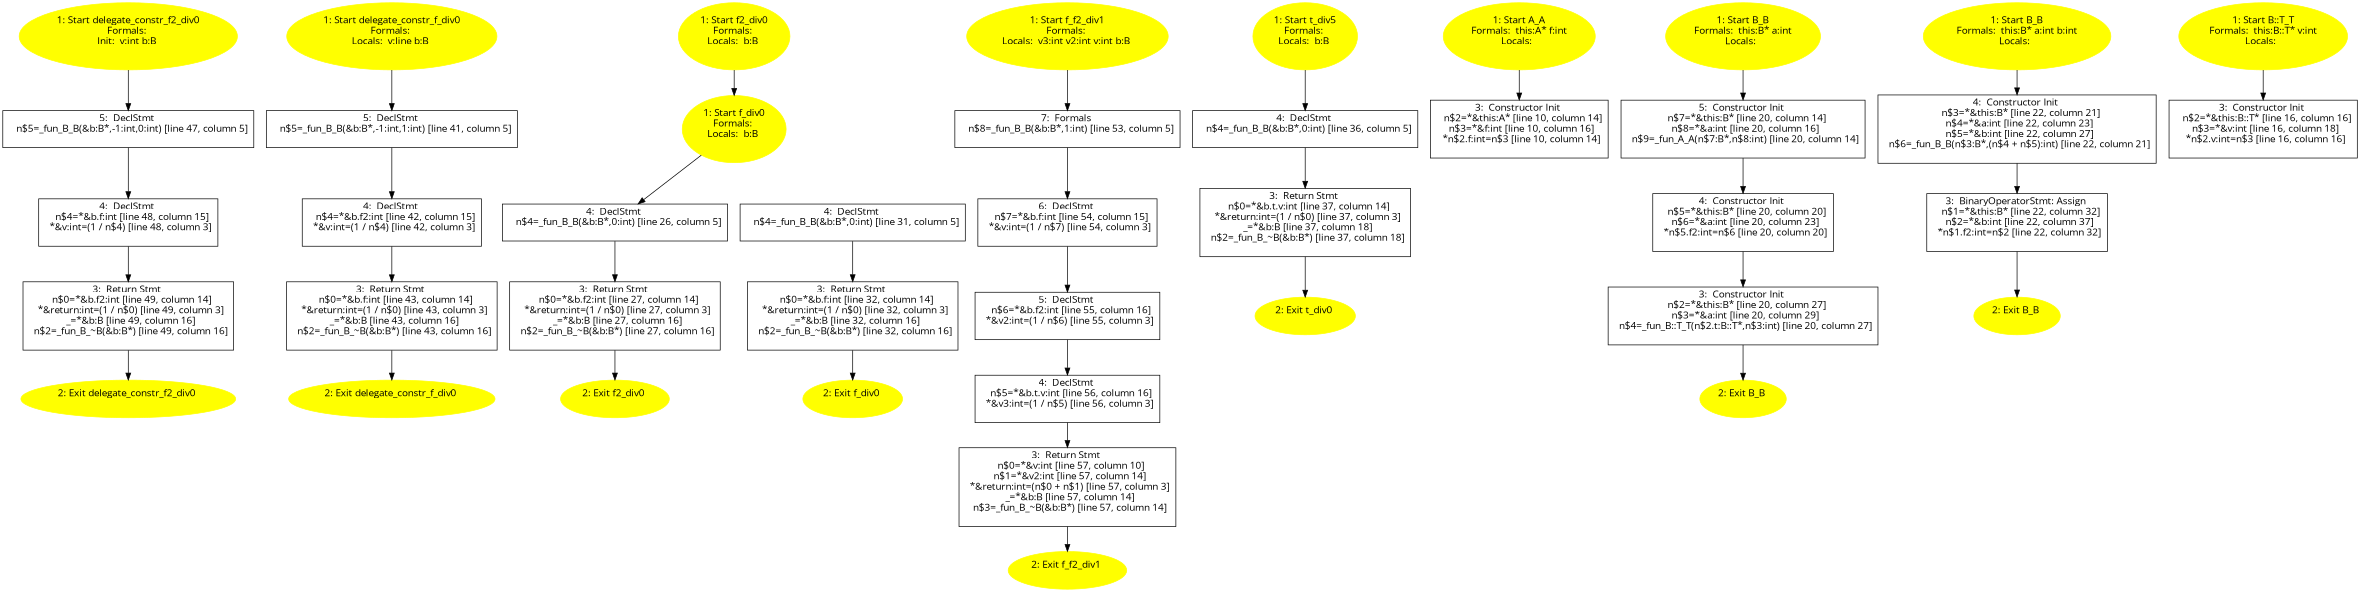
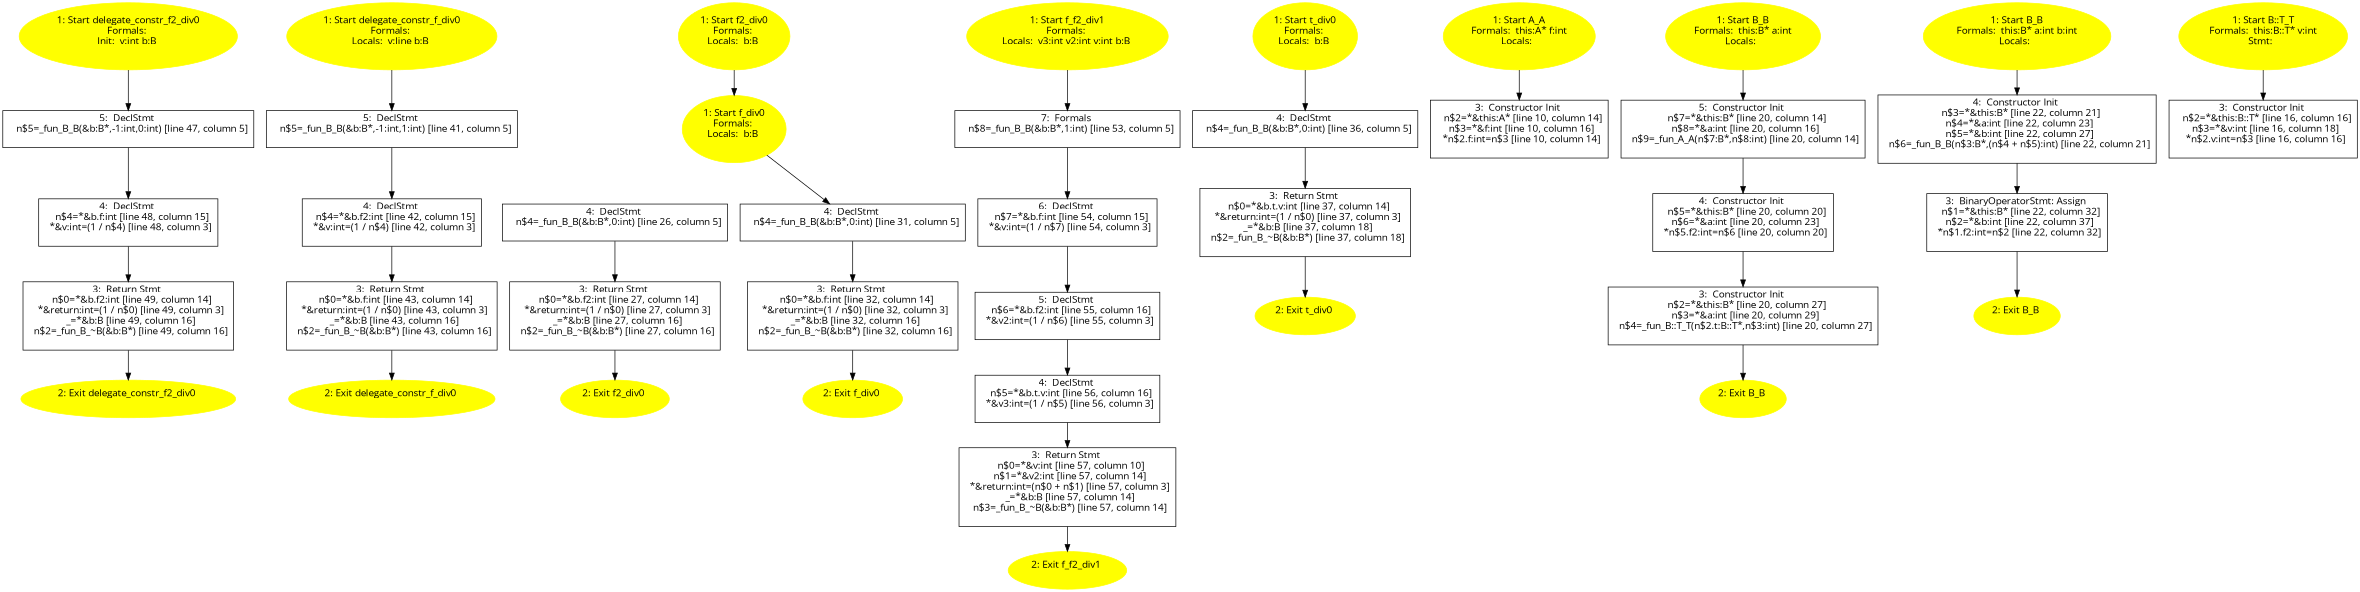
node "1: Start t_div5 Formals: Locals:  b:B": label "1: Start t_div5 Formals: Locals:  b:B" -> "1: Start t_div0 Formals: Locals:  b:B"
node "1: Start B::T_T Formals:  this:B::T* v:int Locals:": label "1: Start B::T_T Formals:  this:B::T* v:int Locals:" -> "1: Start B::T_T Formals:  this:B::T* v:int Stmt:"
edge "1: Start f_div0 Formals: Locals:  b:B" -> "4:  DeclStmt n$4=_fun_B_B(&b:B*,0:int) [line 26, column 5]": now "1: Start f_div0 Formals: Locals:  b:B" -> "4:  DeclStmt n$4=_fun_B_B(&b:B*,0:int) [line 31, column 5]"
